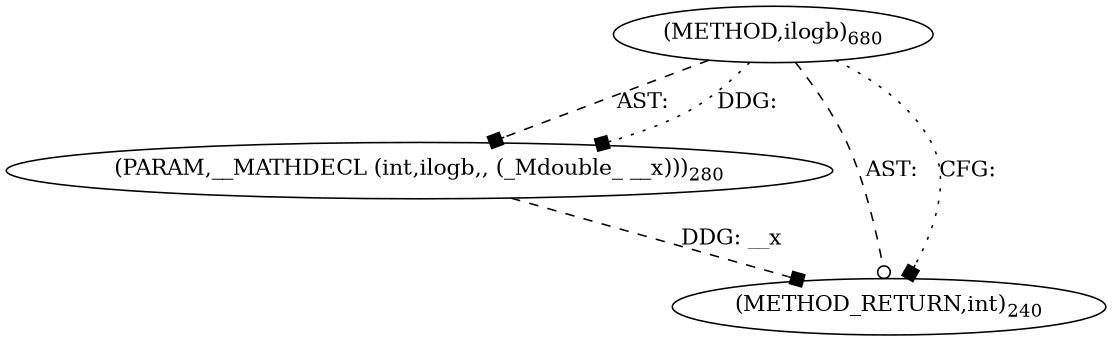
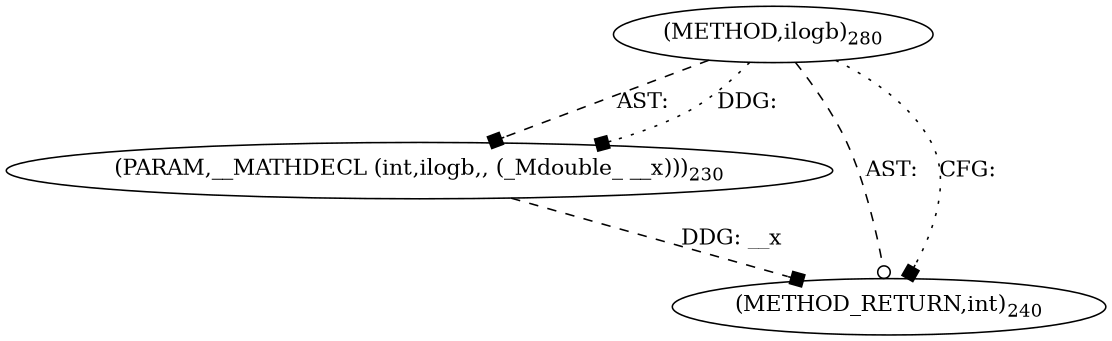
node "(METHOD,ilogb)": text "680" -> "280"
node "(PARAM,__MATHDECL (int,ilogb,, (_Mdouble_ __x)))": text "280" -> "230"
